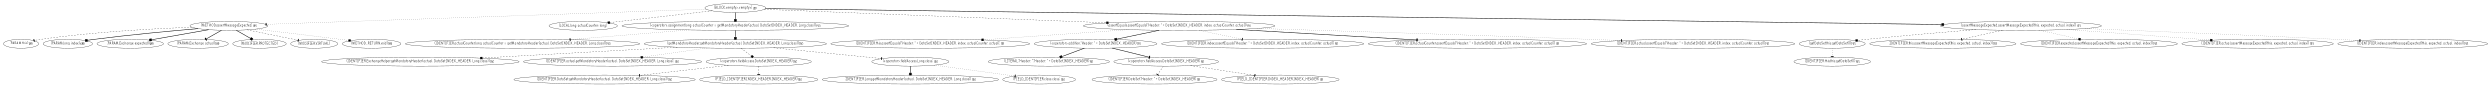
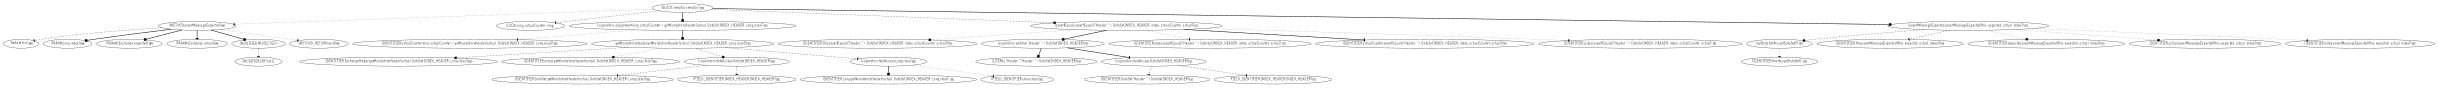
edge "(BLOCK,<empty>,<empty>)" -> "(LOCAL,long actualCounter: long)": arrowhead box -> tee
edge "(METHOD,assertMessageExpected)" -> "(MODIFIER,VIRTUAL)": now "(MODIFIER,PROTECTED)" -> "(MODIFIER,VIRTUAL)"
edge "(METHOD,assertMessageExpected)" -> "(METHOD_RETURN,void)": arrowhead box -> tee
node "(PARAM,long index)": text "689" -> "189"
node "(PARAM,Exchange expected)": text "589" -> "189"
